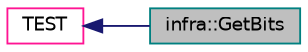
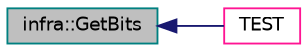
edge "infra::GetBits" -> "TEST": reversed
